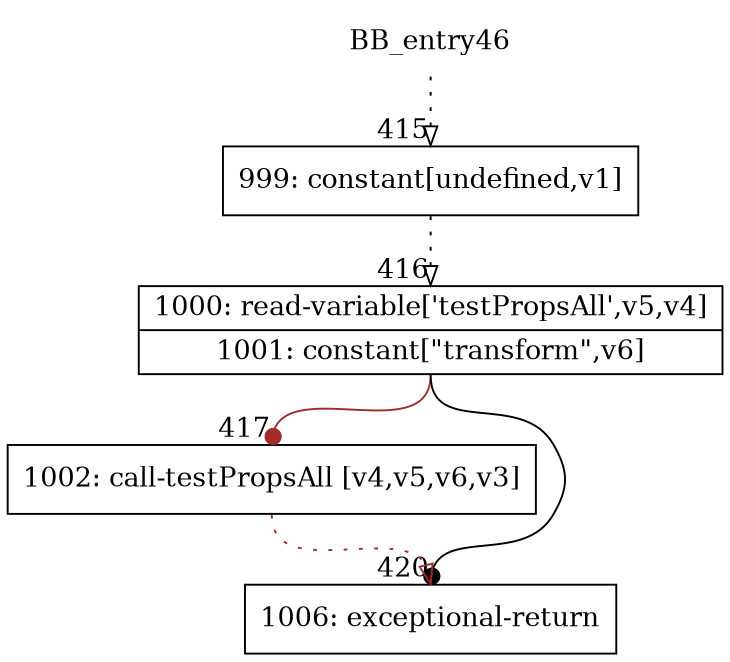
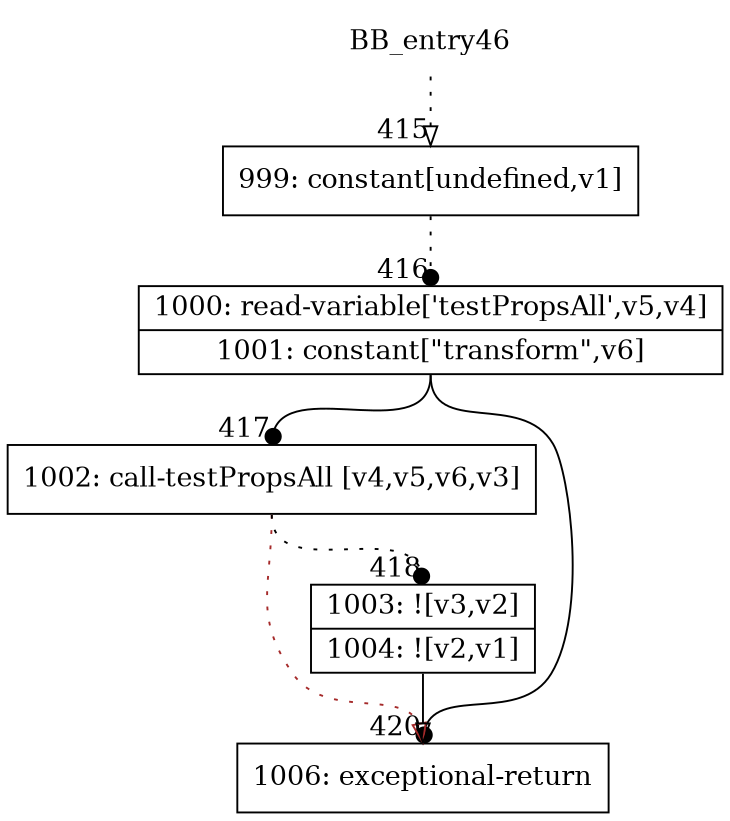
edge "999: constant[undefined,v1]" -> "1000: read-variable['testPropsAll',v5,v4]": arrowhead onormal -> dot
edge "1000: read-variable['testPropsAll',v5,v4]" -> "1002: call-testPropsAll [v4,v5,v6,v3]": color brown -> black
node "1003: ![v3,v2]": added
